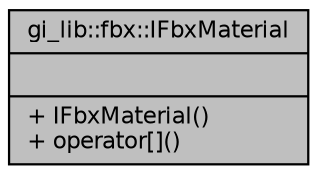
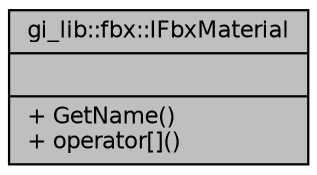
node "gi_lib::fbx::IFbxMaterial": text "+ IFbxMaterial()" -> "+ GetName()"
